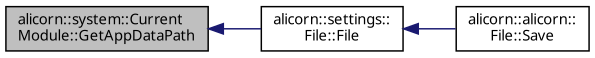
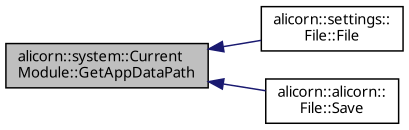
edge "alicorn::alicorn:: File::Save" -> "alicorn::settings:: File::File": now "alicorn::alicorn:: File::Save" -> "alicorn::system::Current Module::GetAppDataPath"
